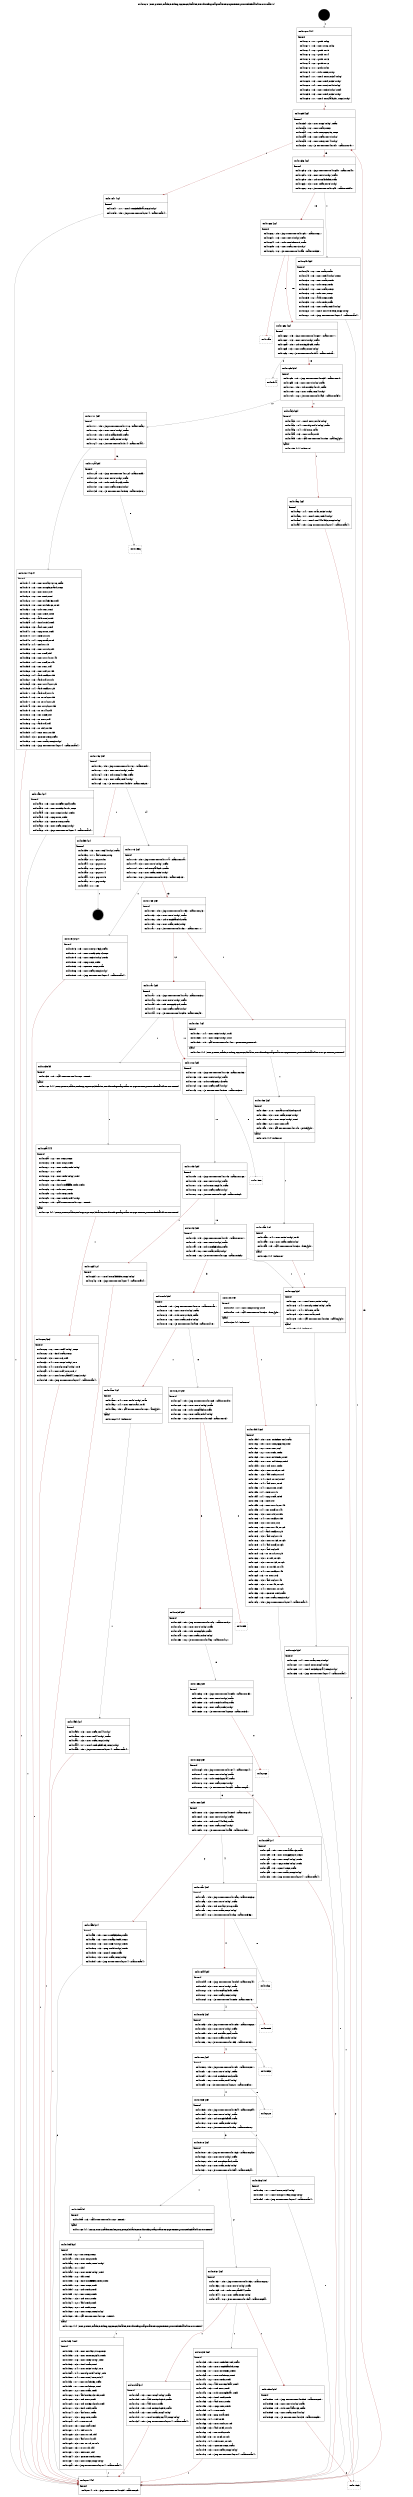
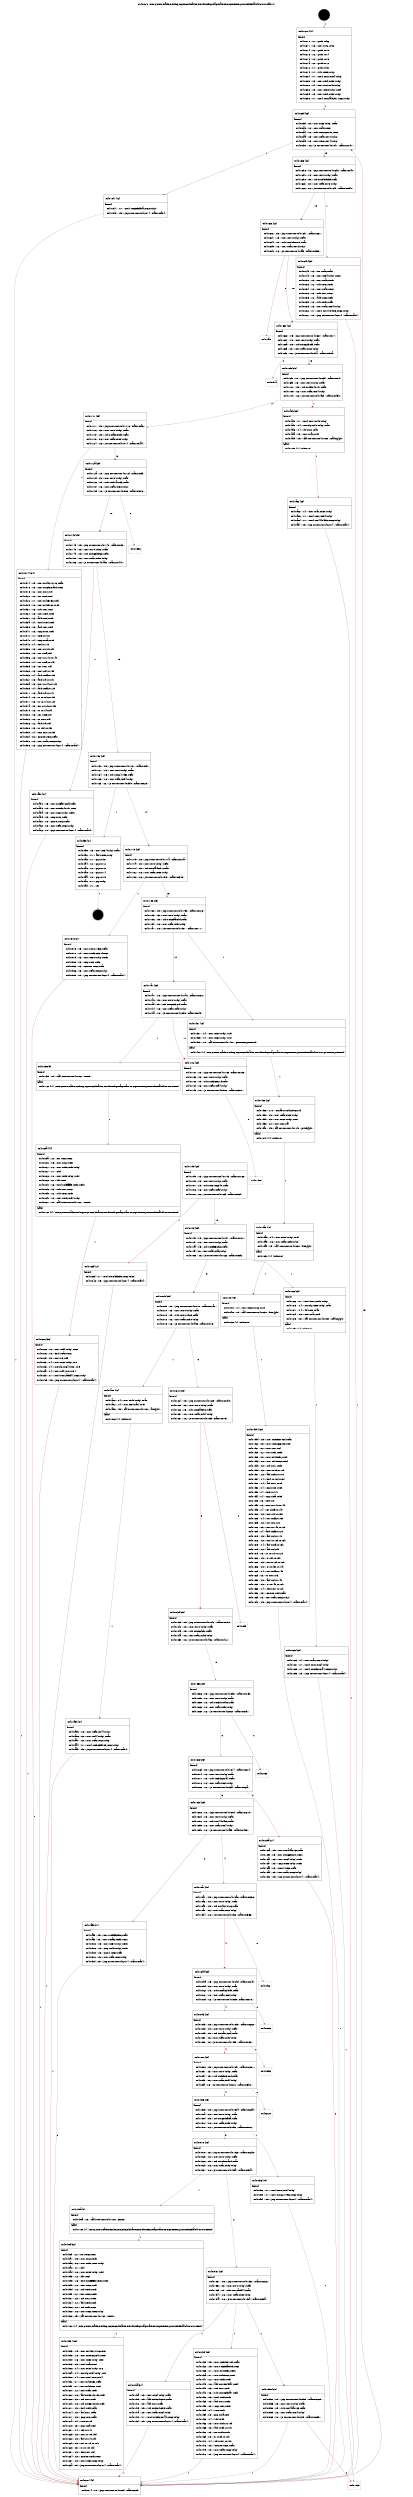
node "0x401743 [25]": added
edge "0x4017c0 [25]" -> "0x4017d9 [25]": removed, label "11"
edge "0x401da5 [15]" -> "0x401c6c [23]": now "0x401da5 [15]" -> "0x401db4 [9]"
edge "0x401856 [25]" -> "0x40186f [25]": added, label "8"
edge "0x401bd3 [108]" -> "0x402074 [5]": now "0x401950 [25]" -> "0x402074 [5]"
